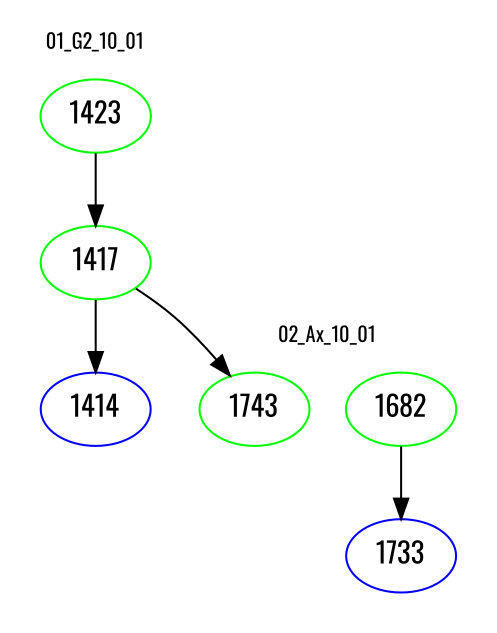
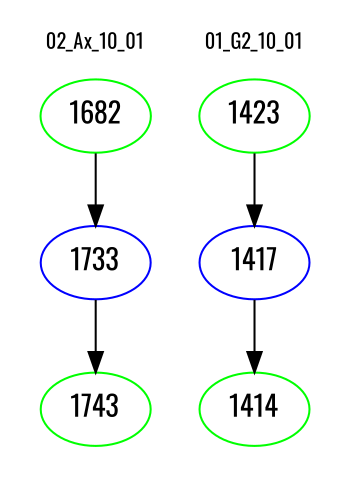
node "1417": color green -> blue
edge "1417" -> "1743": now "1733" -> "1743"
node "1414": color blue -> green
